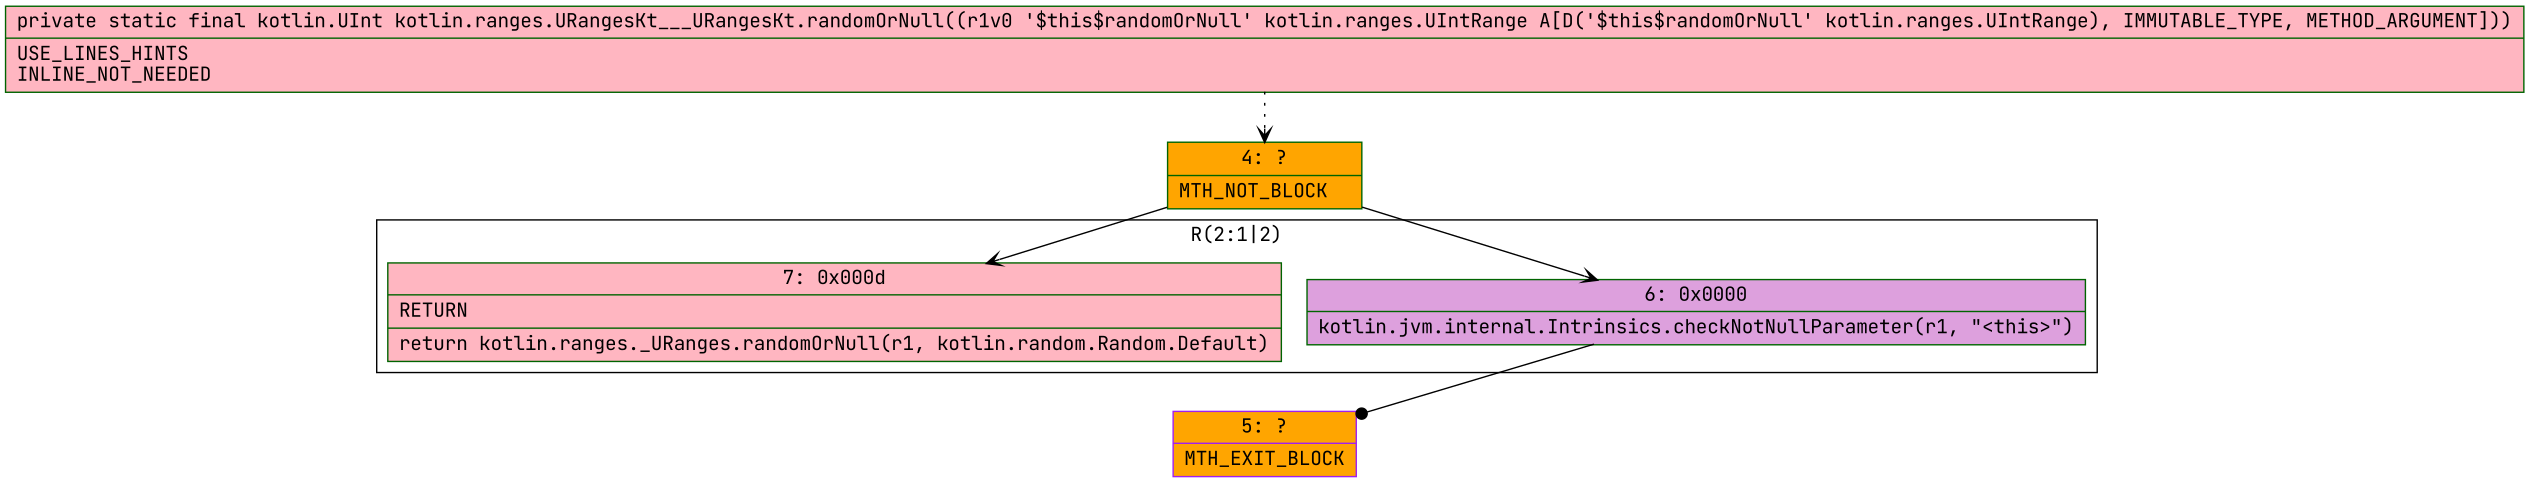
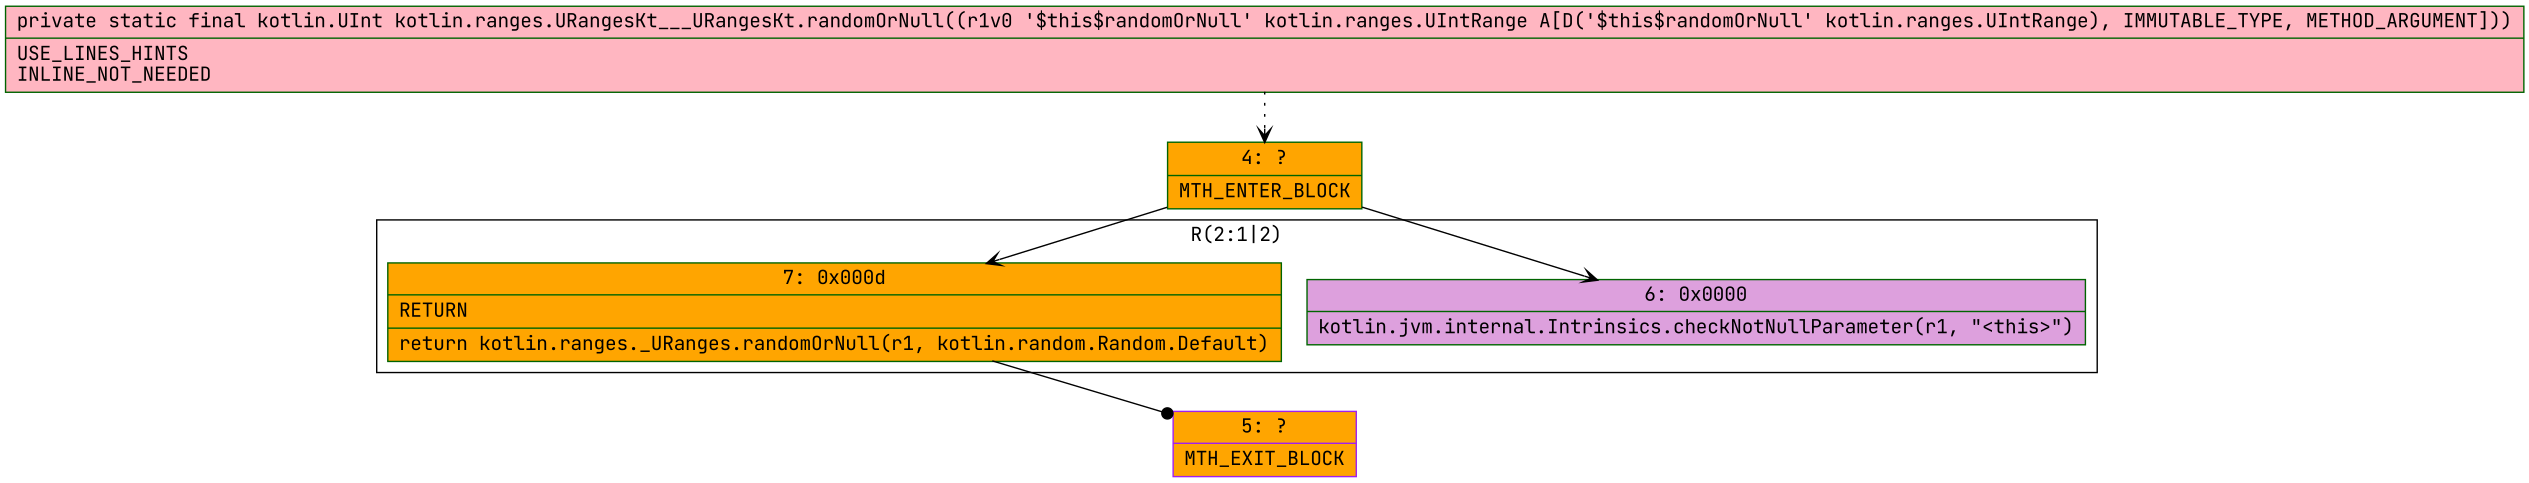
node "4: ?": text "MTH_NOT_BLOCK" -> "MTH_ENTER_BLOCK"
node "7: 0x000d": fillcolor lightpink -> orange
edge "6: 0x0000" -> "5: ?": now "7: 0x000d" -> "5: ?"
